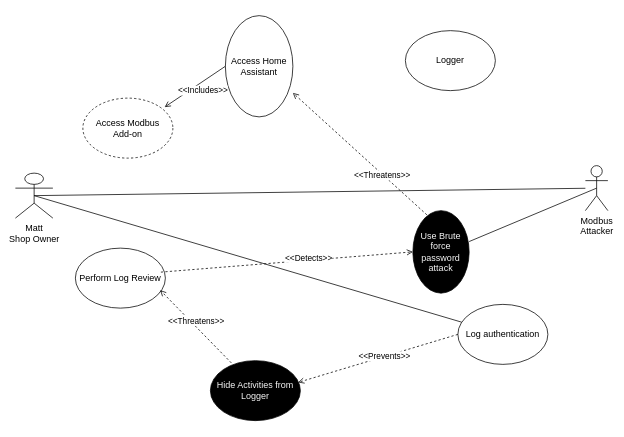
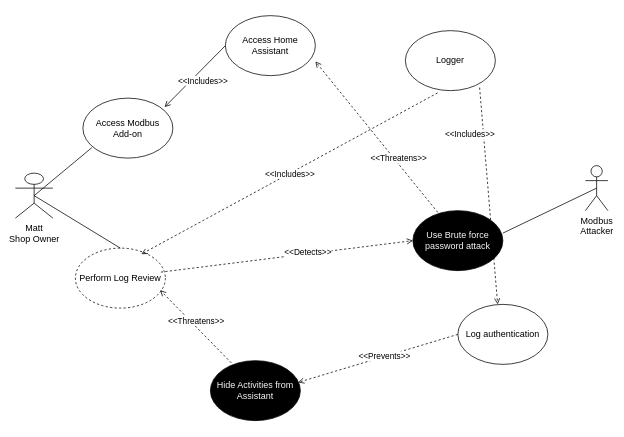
node "Access Home Assistant": size 68x101 -> 90x60
node "Access Modbus Add-on": style dashed -> solid
edge "Logger" -> "Perform Log Review": added, label "<<Includes>>"
edge "Modbus Attacker" -- "Matt Shop Owner": now "Perform Log Review" -- "Matt Shop Owner"
edge "Logger" -> "Log authentication": added, label "<<Includes>>"
node "Use Brute force password attack": size 56x83 -> 90x60
edge "Matt Shop Owner" -- "Log authentication": now "Matt Shop Owner" -- "Access Modbus Add-on"
node "Perform Log Review": style solid -> dashed
node "Hide Activities from Logger": label "Hide Activities from Logger" -> "Hide Activities from Assistant"
